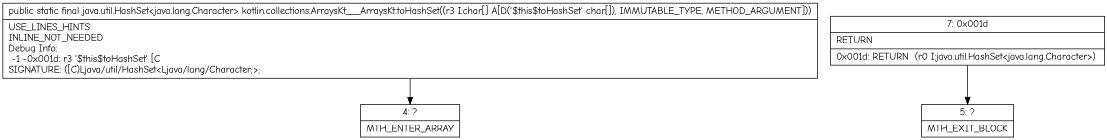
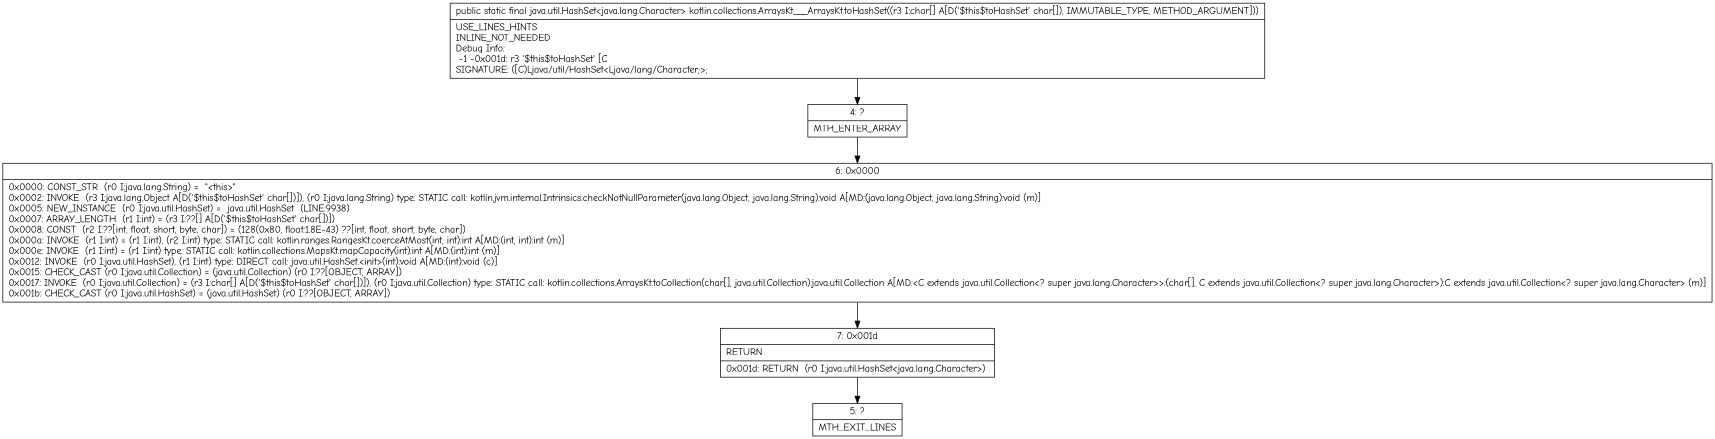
node "5: ?": text "MTH_EXIT_BLOCK" -> "MTH_EXIT_LINES"
node "6: 0x0000": added
